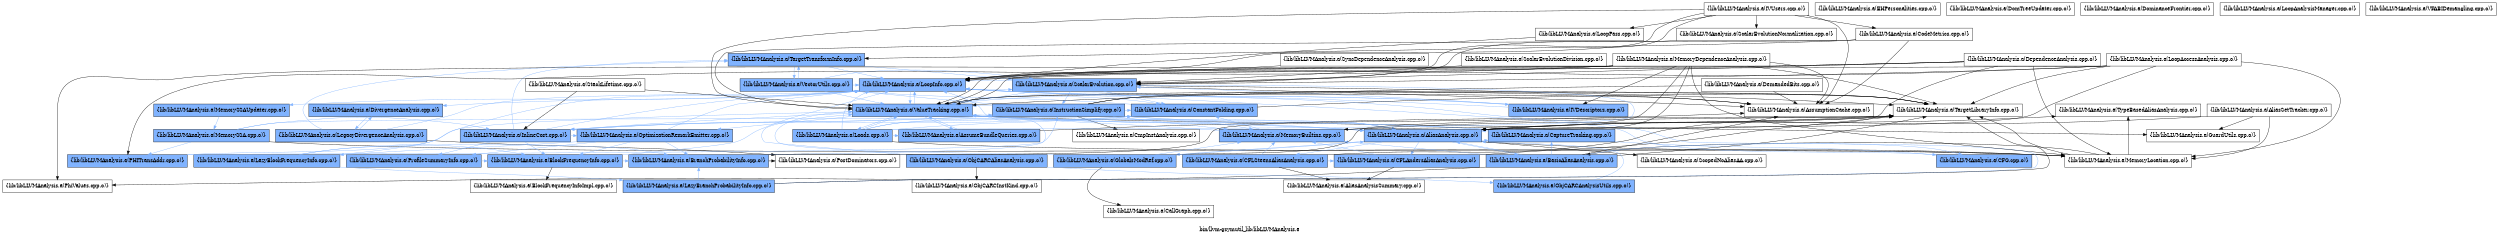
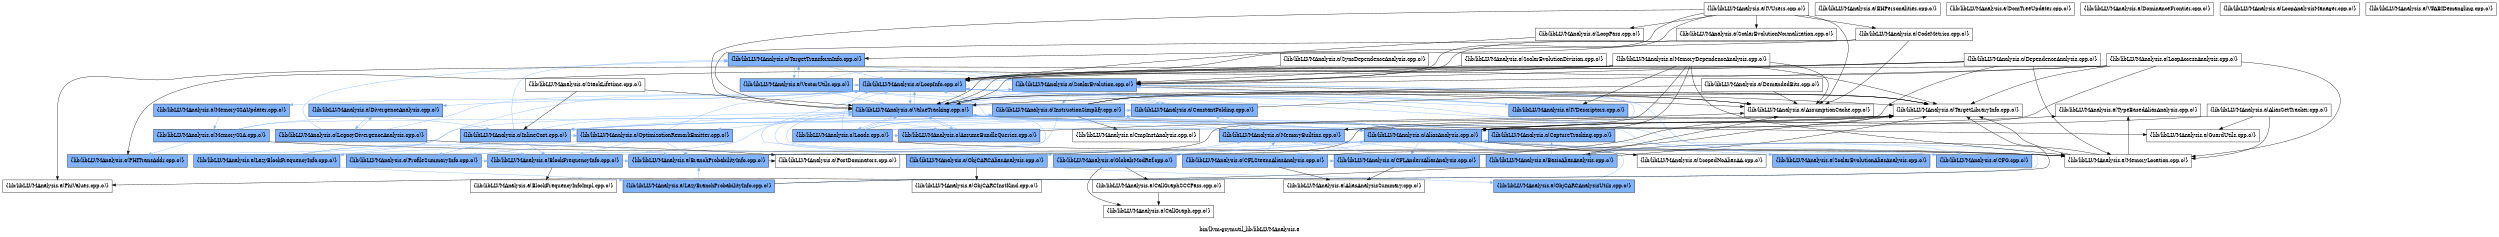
edge "{lib/libLLVMAnalysis.a(ConstantFolding.cpp.o)}" -> "{lib/libLLVMAnalysis.a(ValueTracking.cpp.o)}": added
edge "{lib/libLLVMAnalysis.a(InlineCost.cpp.o)}" -> "{lib/libLLVMAnalysis.a(LoopInfo.cpp.o)}": now "{lib/libLLVMAnalysis.a(InlineCost.cpp.o)}" -> "{lib/libLLVMAnalysis.a(AssumeBundleQueries.cpp.o)}"
edge "{lib/libLLVMAnalysis.a(AliasAnalysis.cpp.o)}" -> "{lib/libLLVMAnalysis.a(ObjCARCAliasAnalysis.cpp.o)}": added
edge "{lib/libLLVMAnalysis.a(BasicAliasAnalysis.cpp.o)}" -> "{lib/libLLVMAnalysis.a(ValueTracking.cpp.o)}": added
node "{lib/libLLVMAnalysis.a(ScalarEvolutionAliasAnalysis.cpp.o)}": added
node "{lib/libLLVMAnalysis.a(CallGraphSCCPass.cpp.o)}": added
